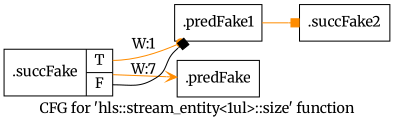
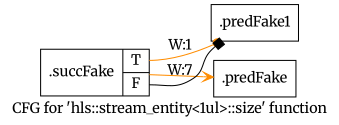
node ".succFake2": removed
